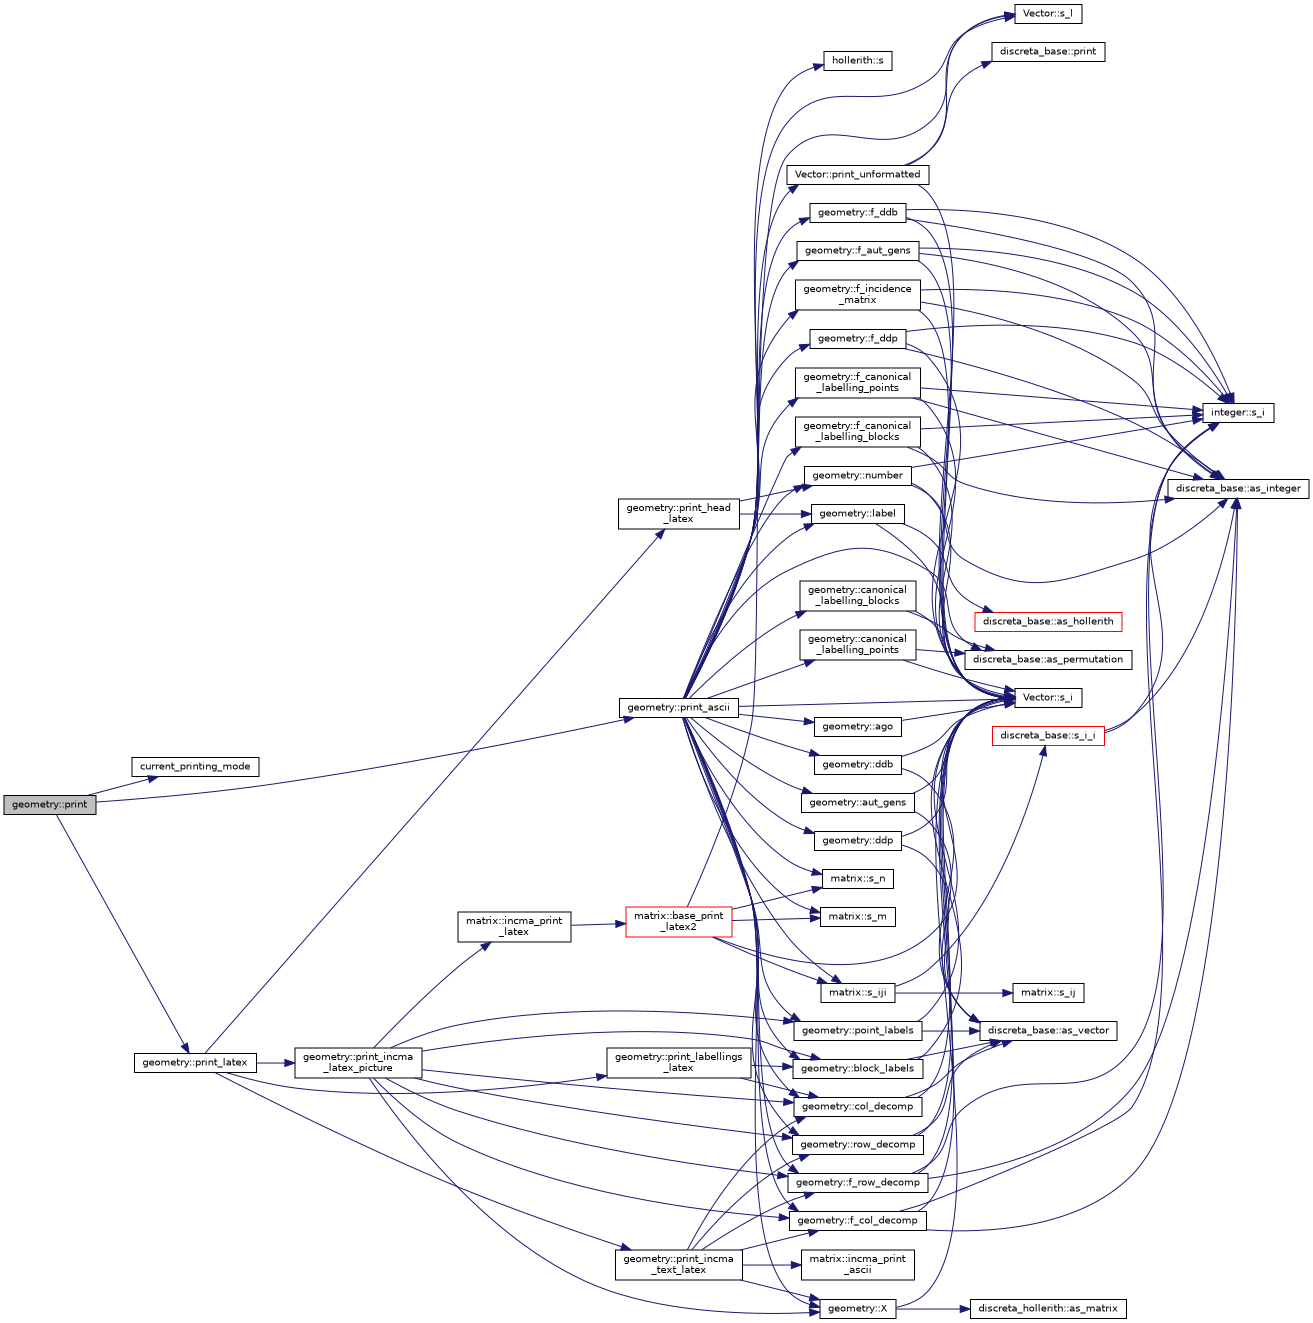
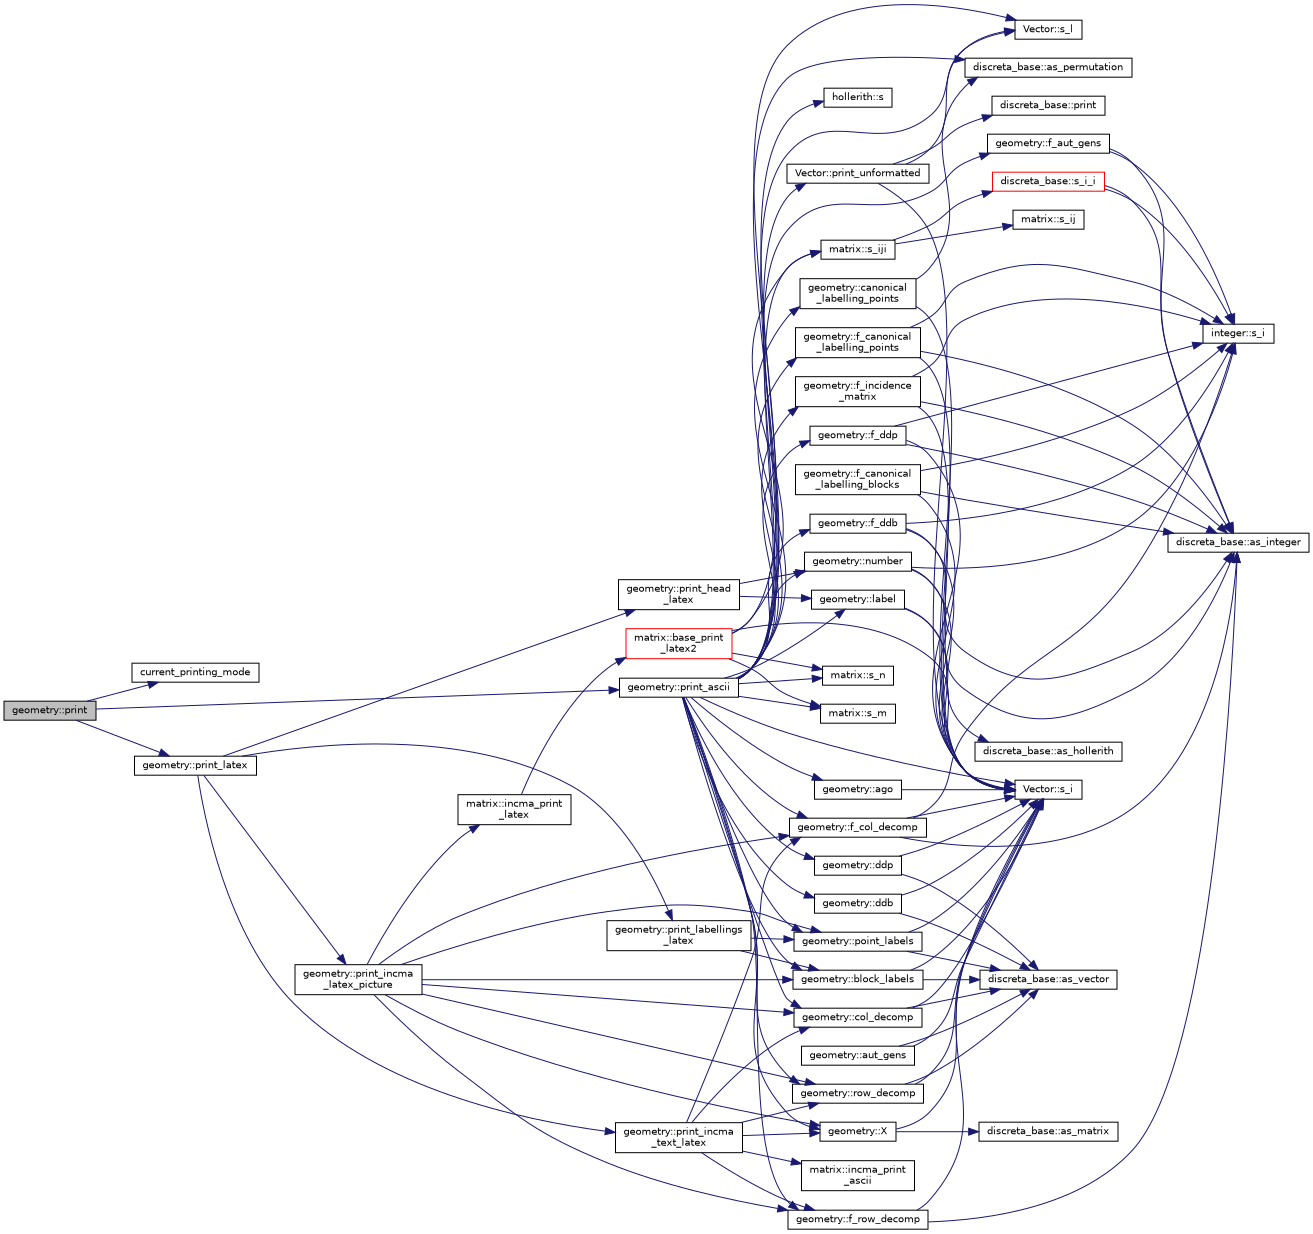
edge "geometry::f_aut_gens" -> "Vector::s_i": removed
edge "geometry::print_ascii" -> "geometry::f_canonical _labelling_blocks": removed
node "geometry::canonical _labelling_blocks": removed
node "discreta_base::as_hollerith": color red -> black
edge "geometry::print_ascii" -> "geometry::aut_gens": removed
edge "geometry::f_row_decomp" -> "integer::s_i": removed
edge "geometry::print_labellings _latex" -> "geometry::col_decomp": now "geometry::print_labellings _latex" -> "geometry::point_labels"
node "discreta_hollerith::as_matrix": label "discreta_hollerith::as_matrix" -> "discreta_base::as_matrix"
